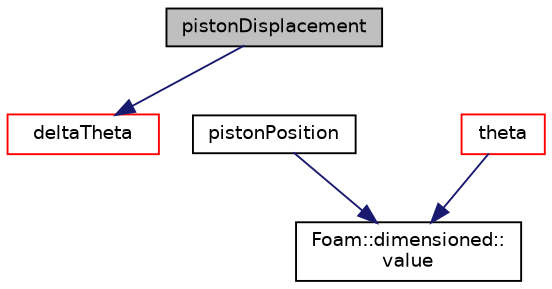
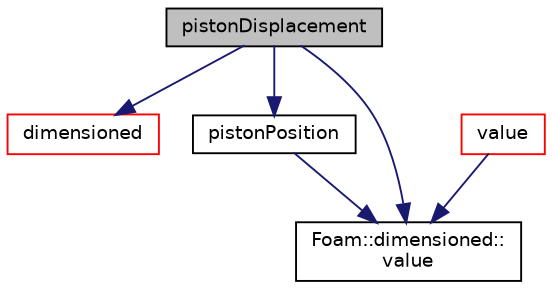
edge "pistonDisplacement" -> "pistonPosition": added
edge "pistonDisplacement" -> "Foam::dimensioned:: value": added
node "deltaTheta": label "deltaTheta" -> "dimensioned"
node "theta": label "theta" -> "value"
